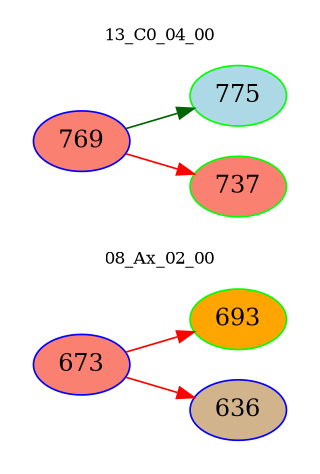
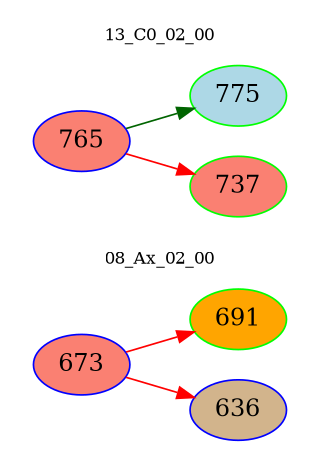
cluster "13_C0_04_00": label "13_C0_04_00" -> "13_C0_02_00"
node "769": label "769" -> "765"
node "693": label "693" -> "691"
